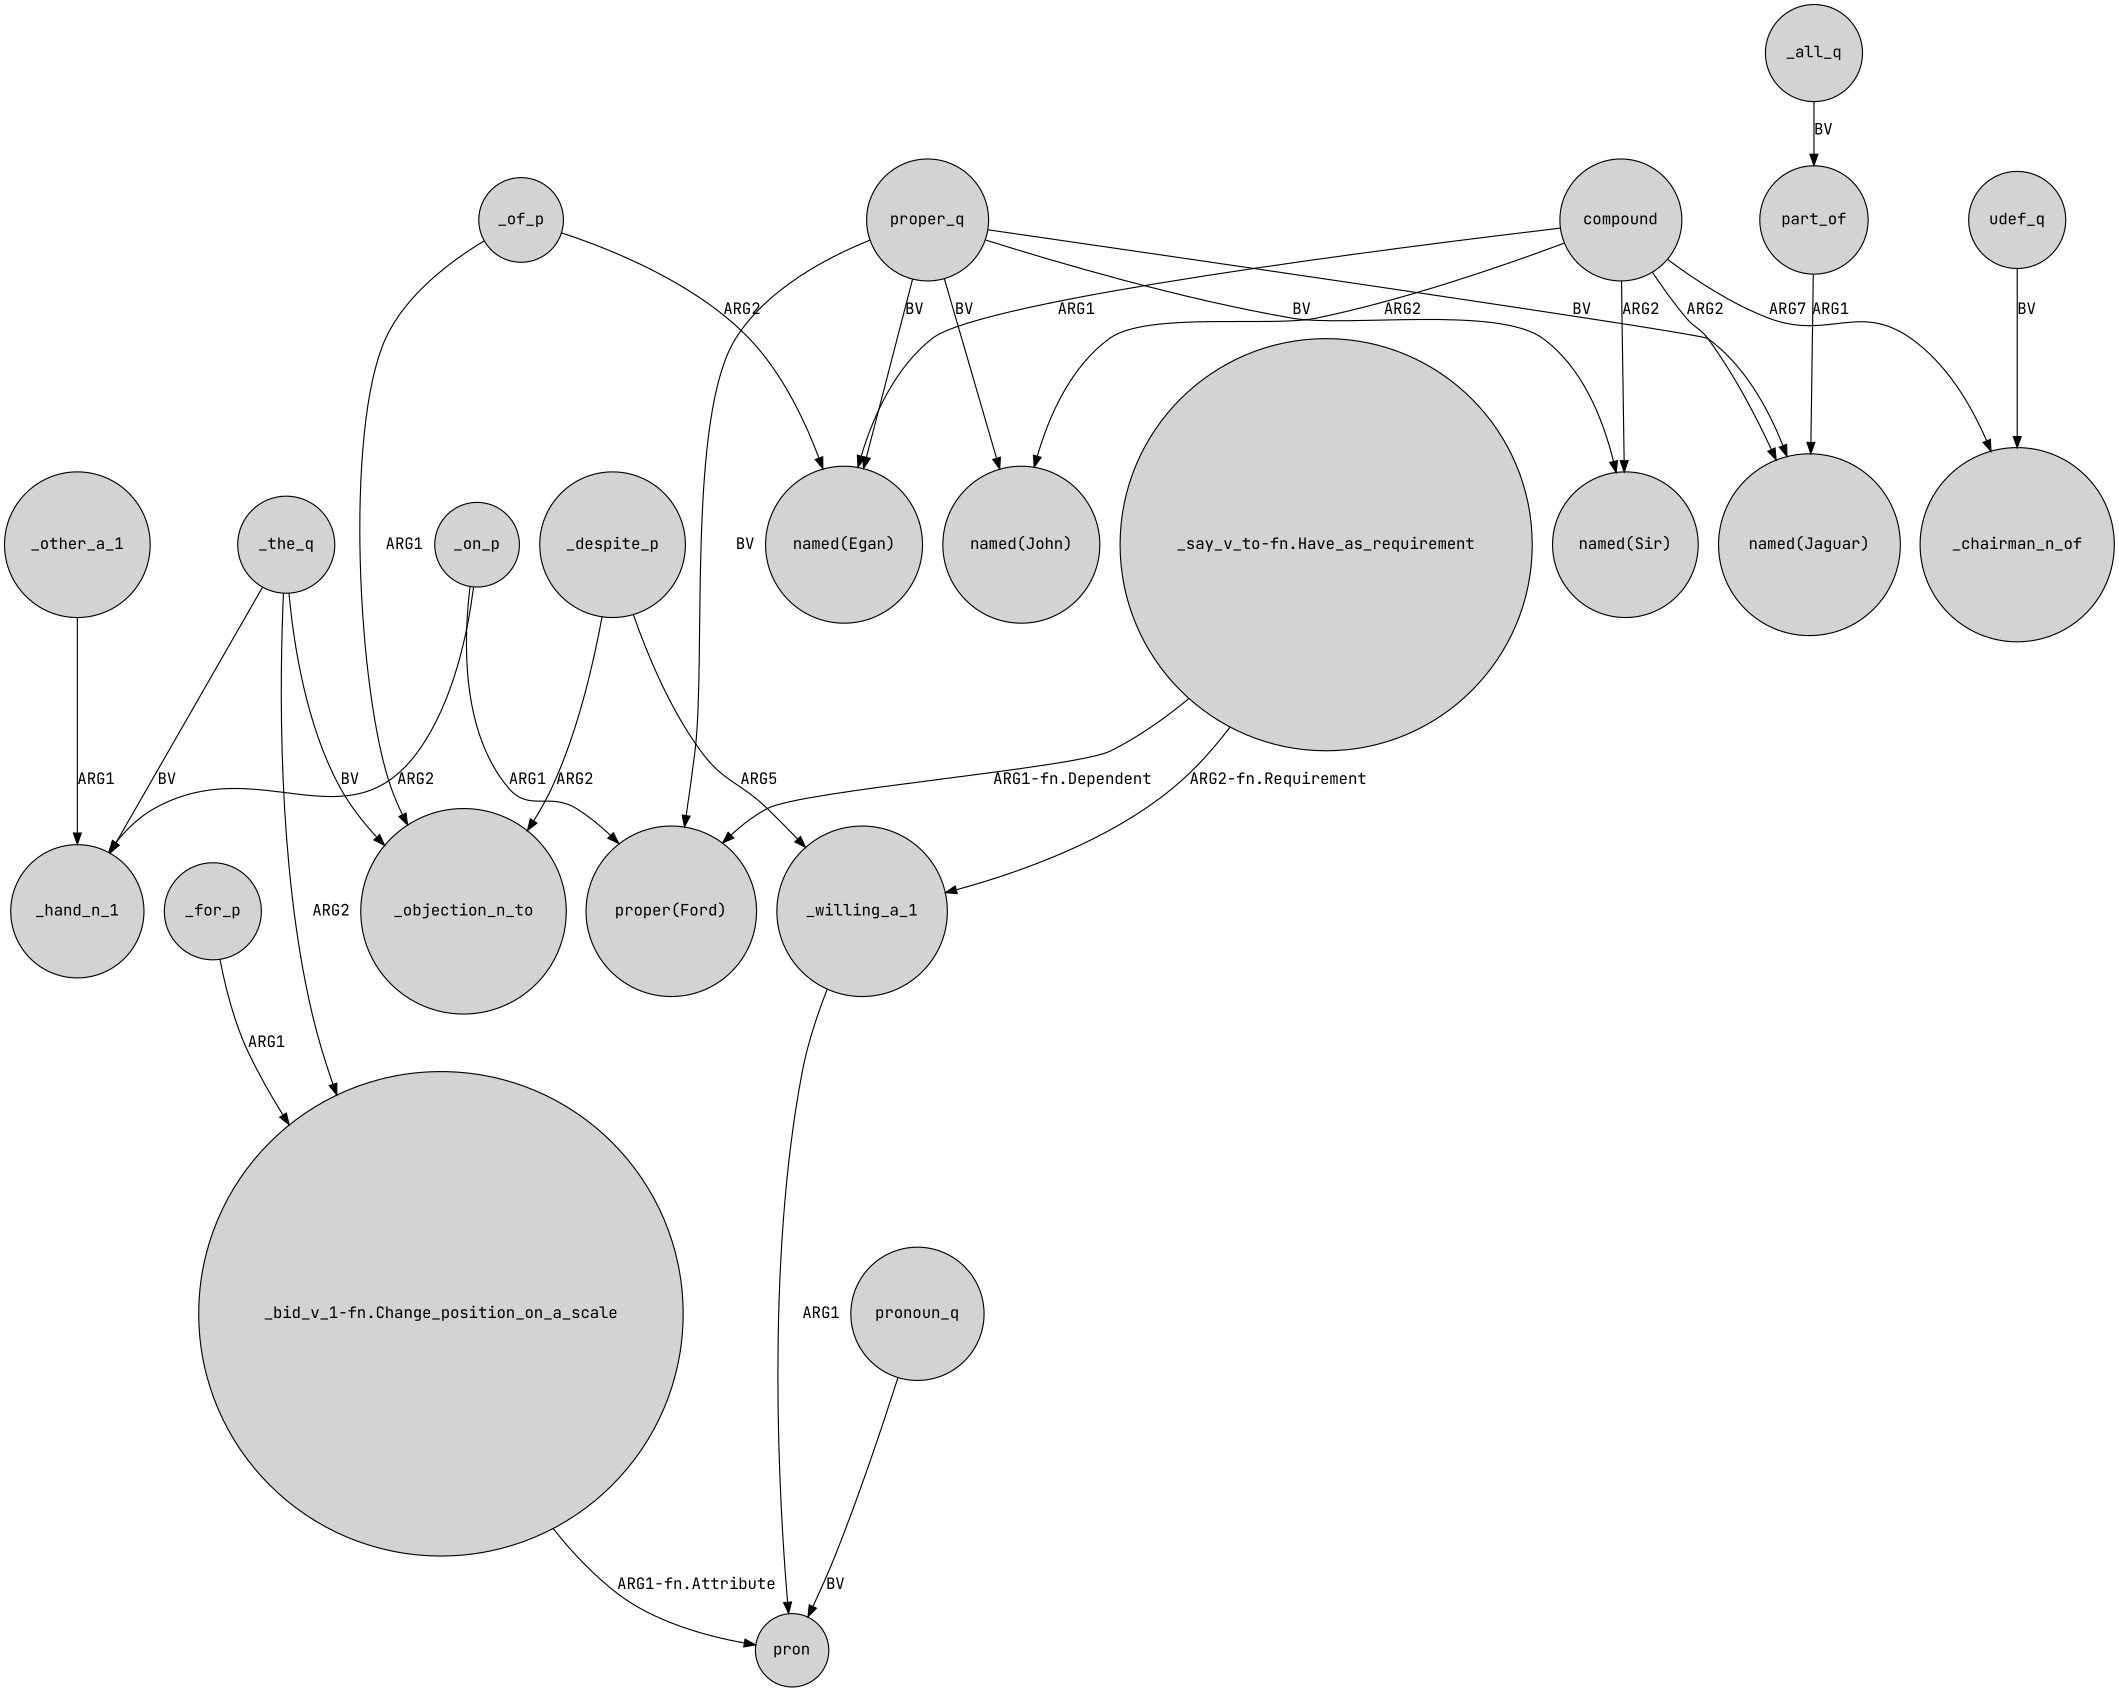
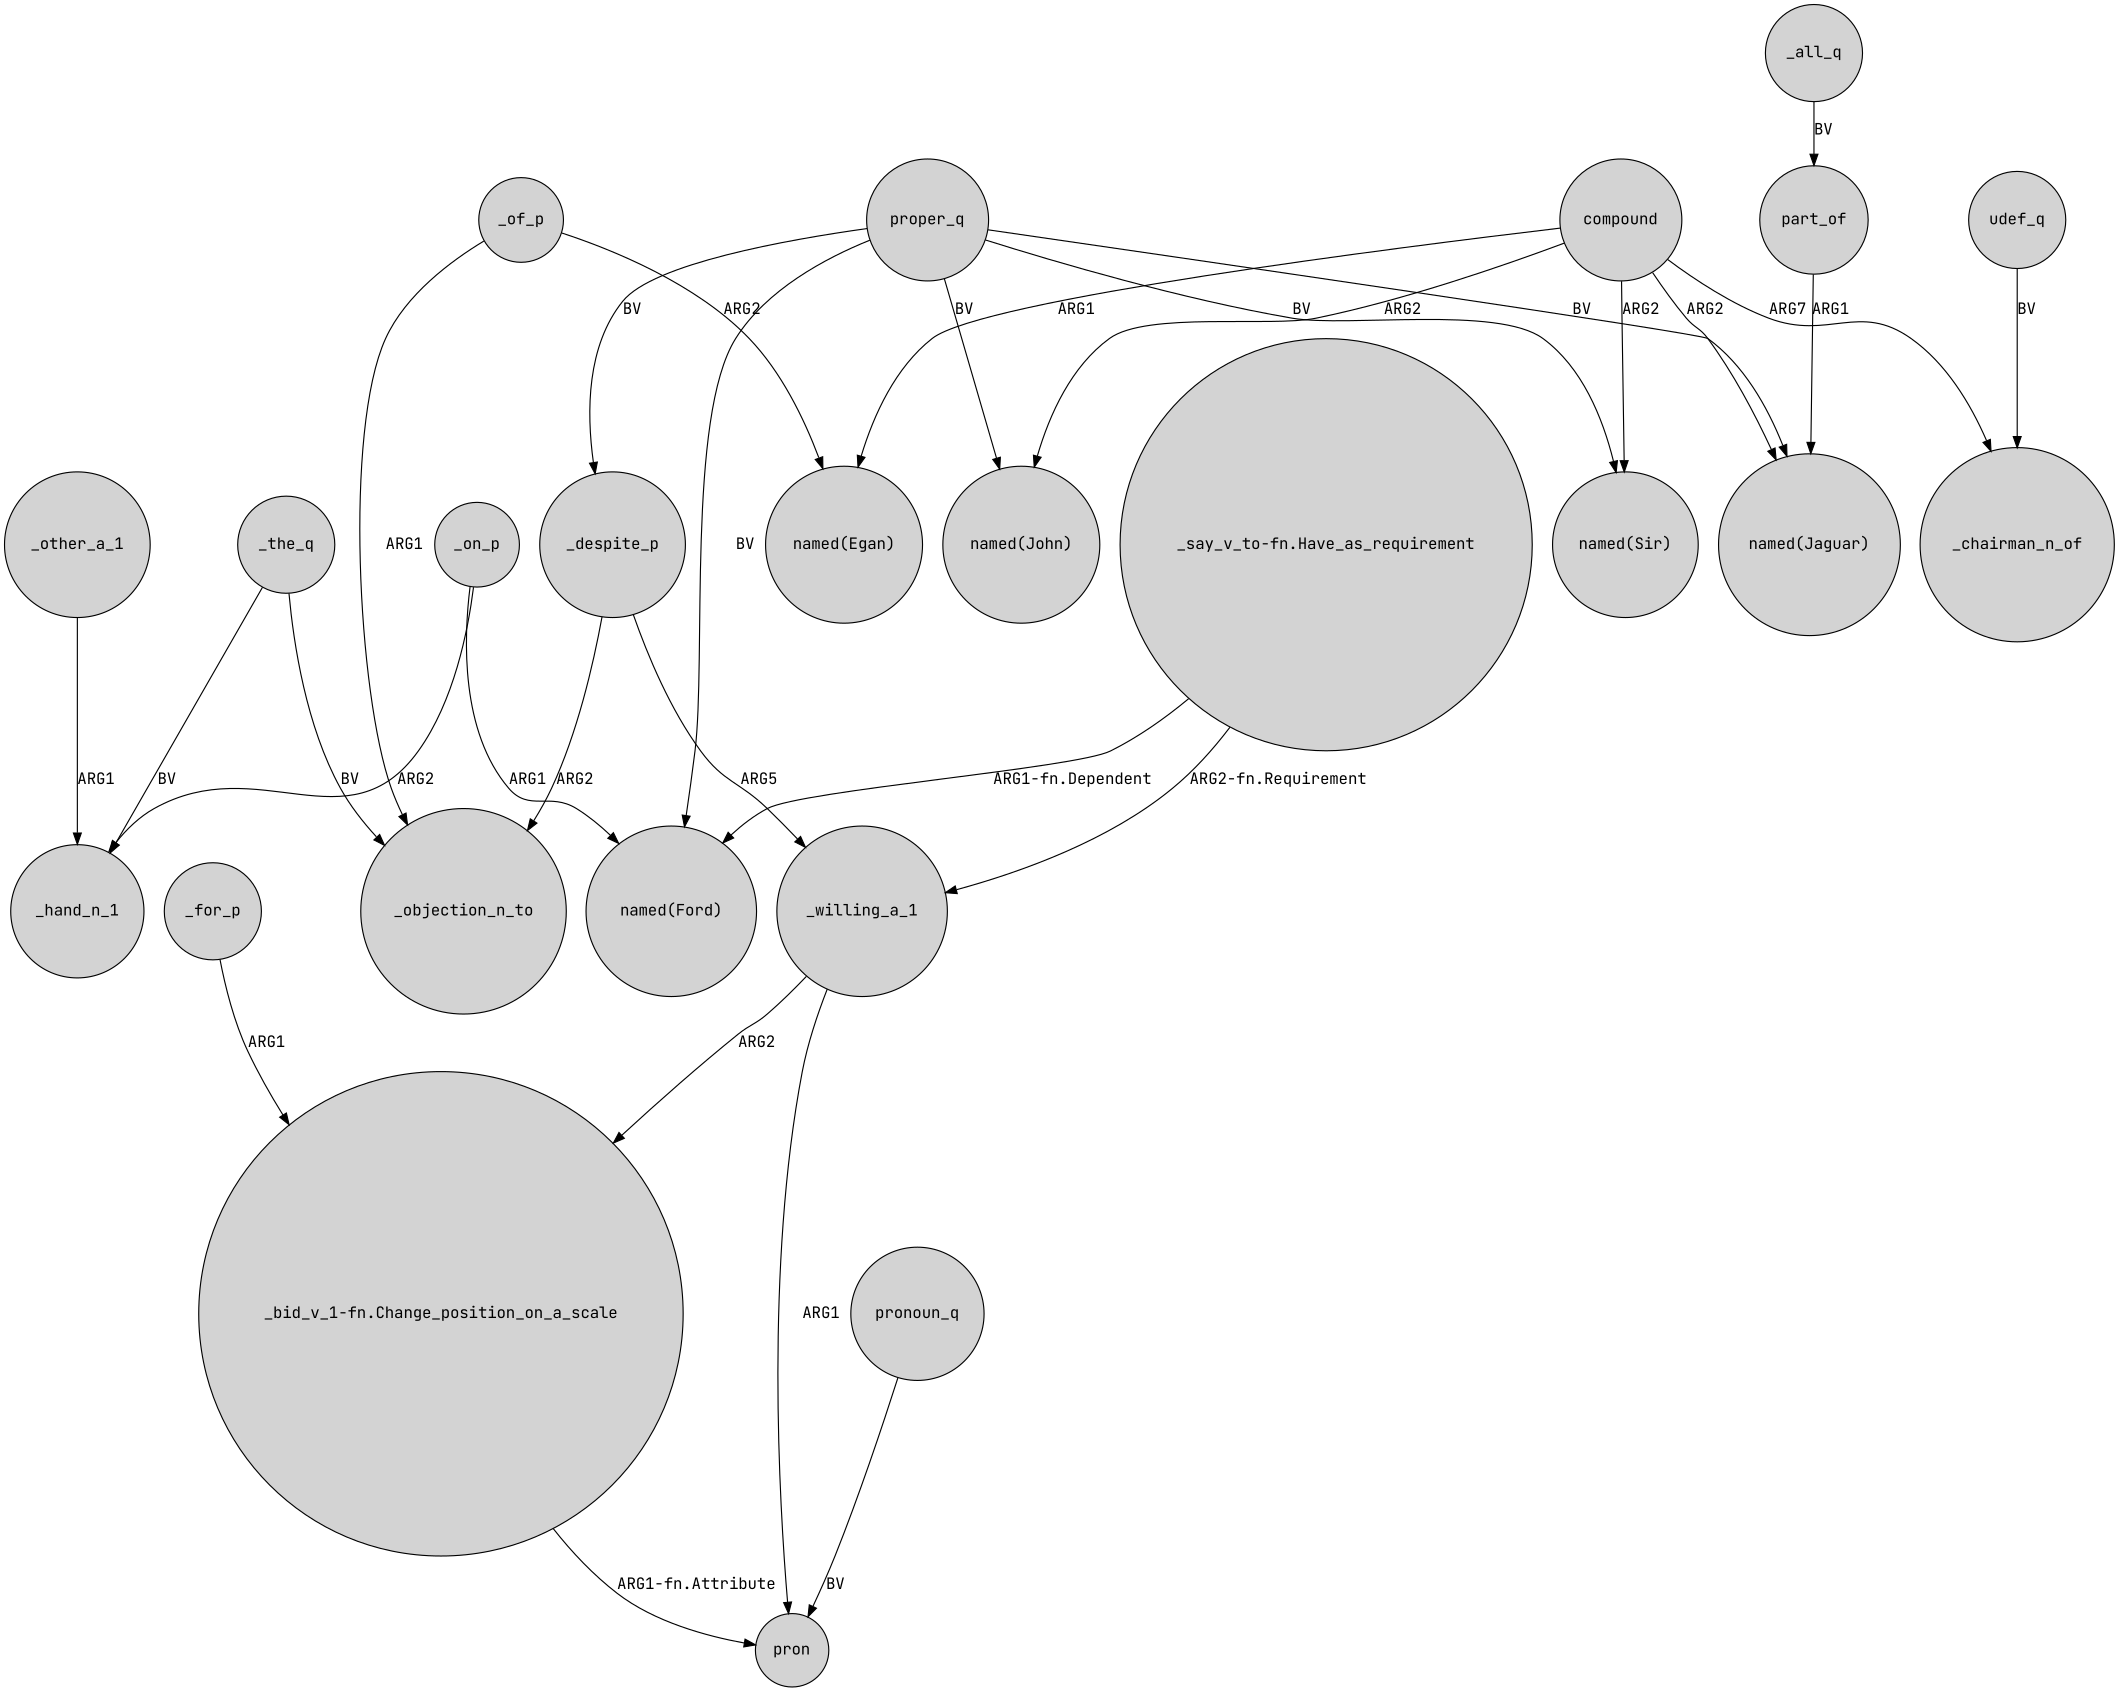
edge "proper_q" -> "named(Egan)": now "proper_q" -> "_despite_p"
edge "_the_q" -> "_bid_v_1-fn.Change_position_on_a_scale": now "_willing_a_1" -> "_bid_v_1-fn.Change_position_on_a_scale"
node "proper(Ford)": label "proper(Ford)" -> "named(Ford)"
